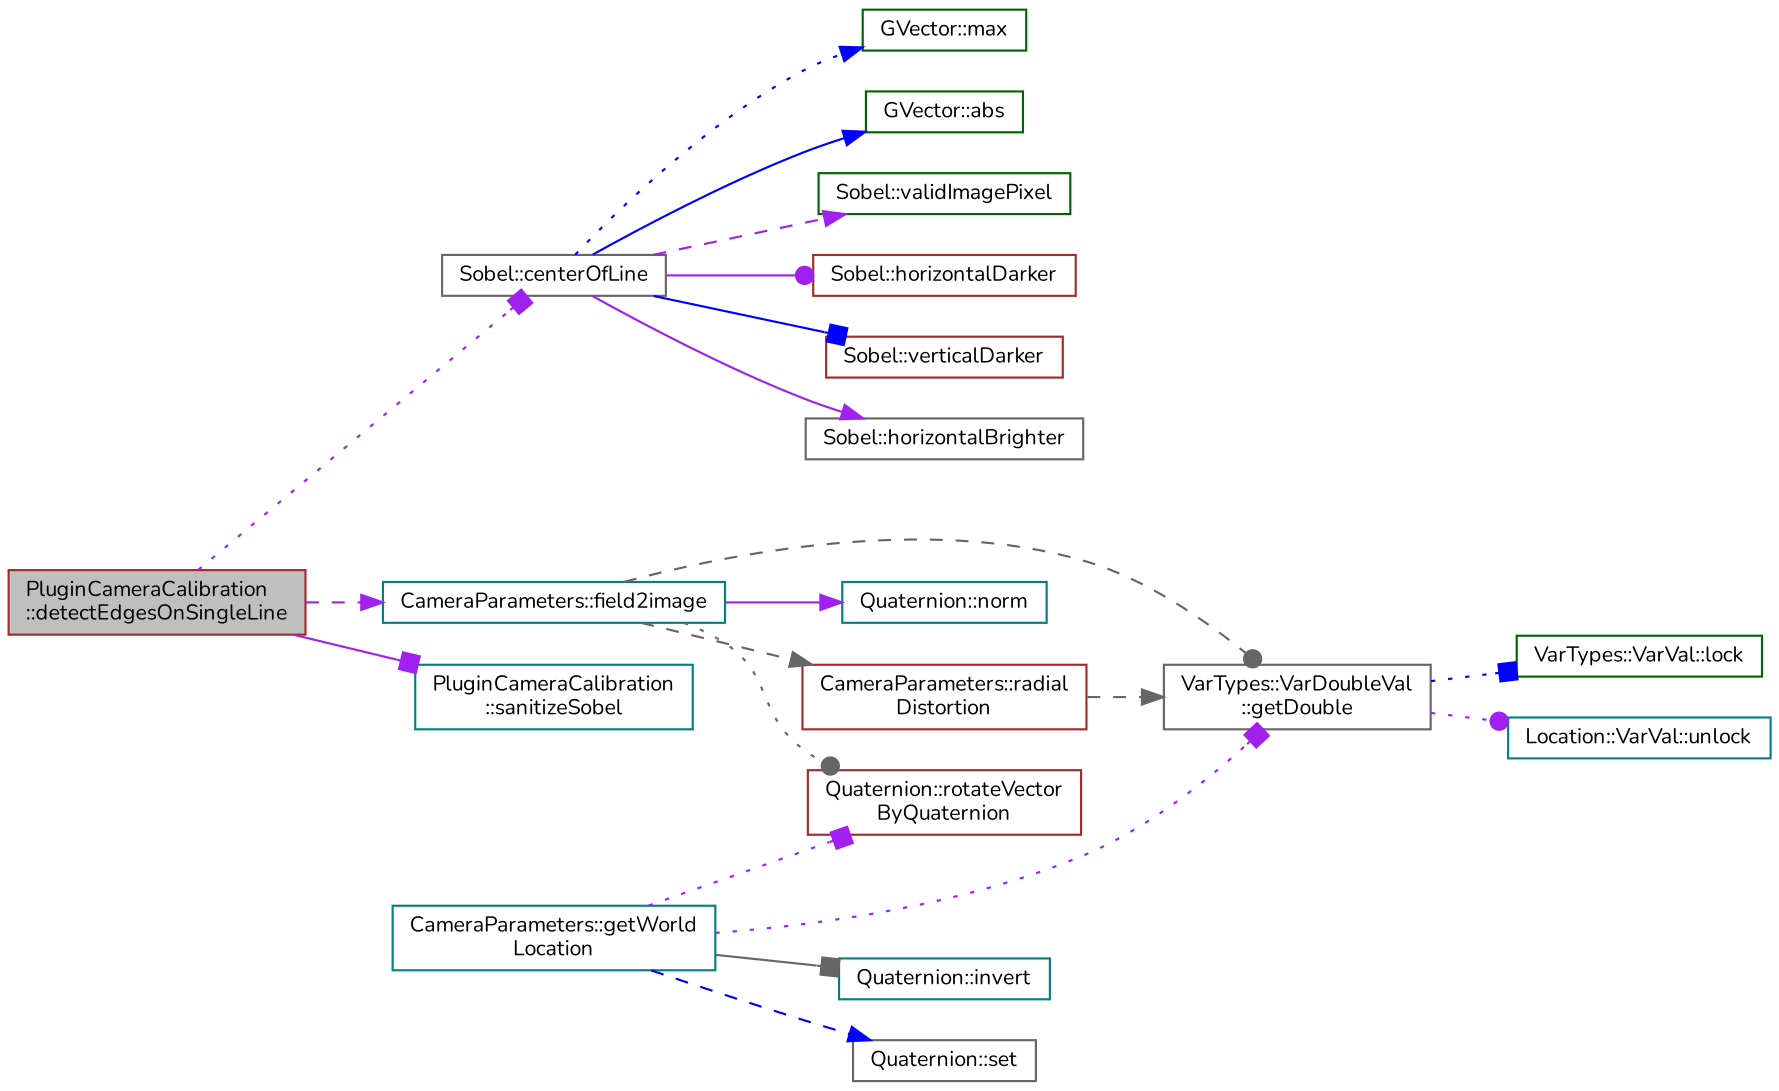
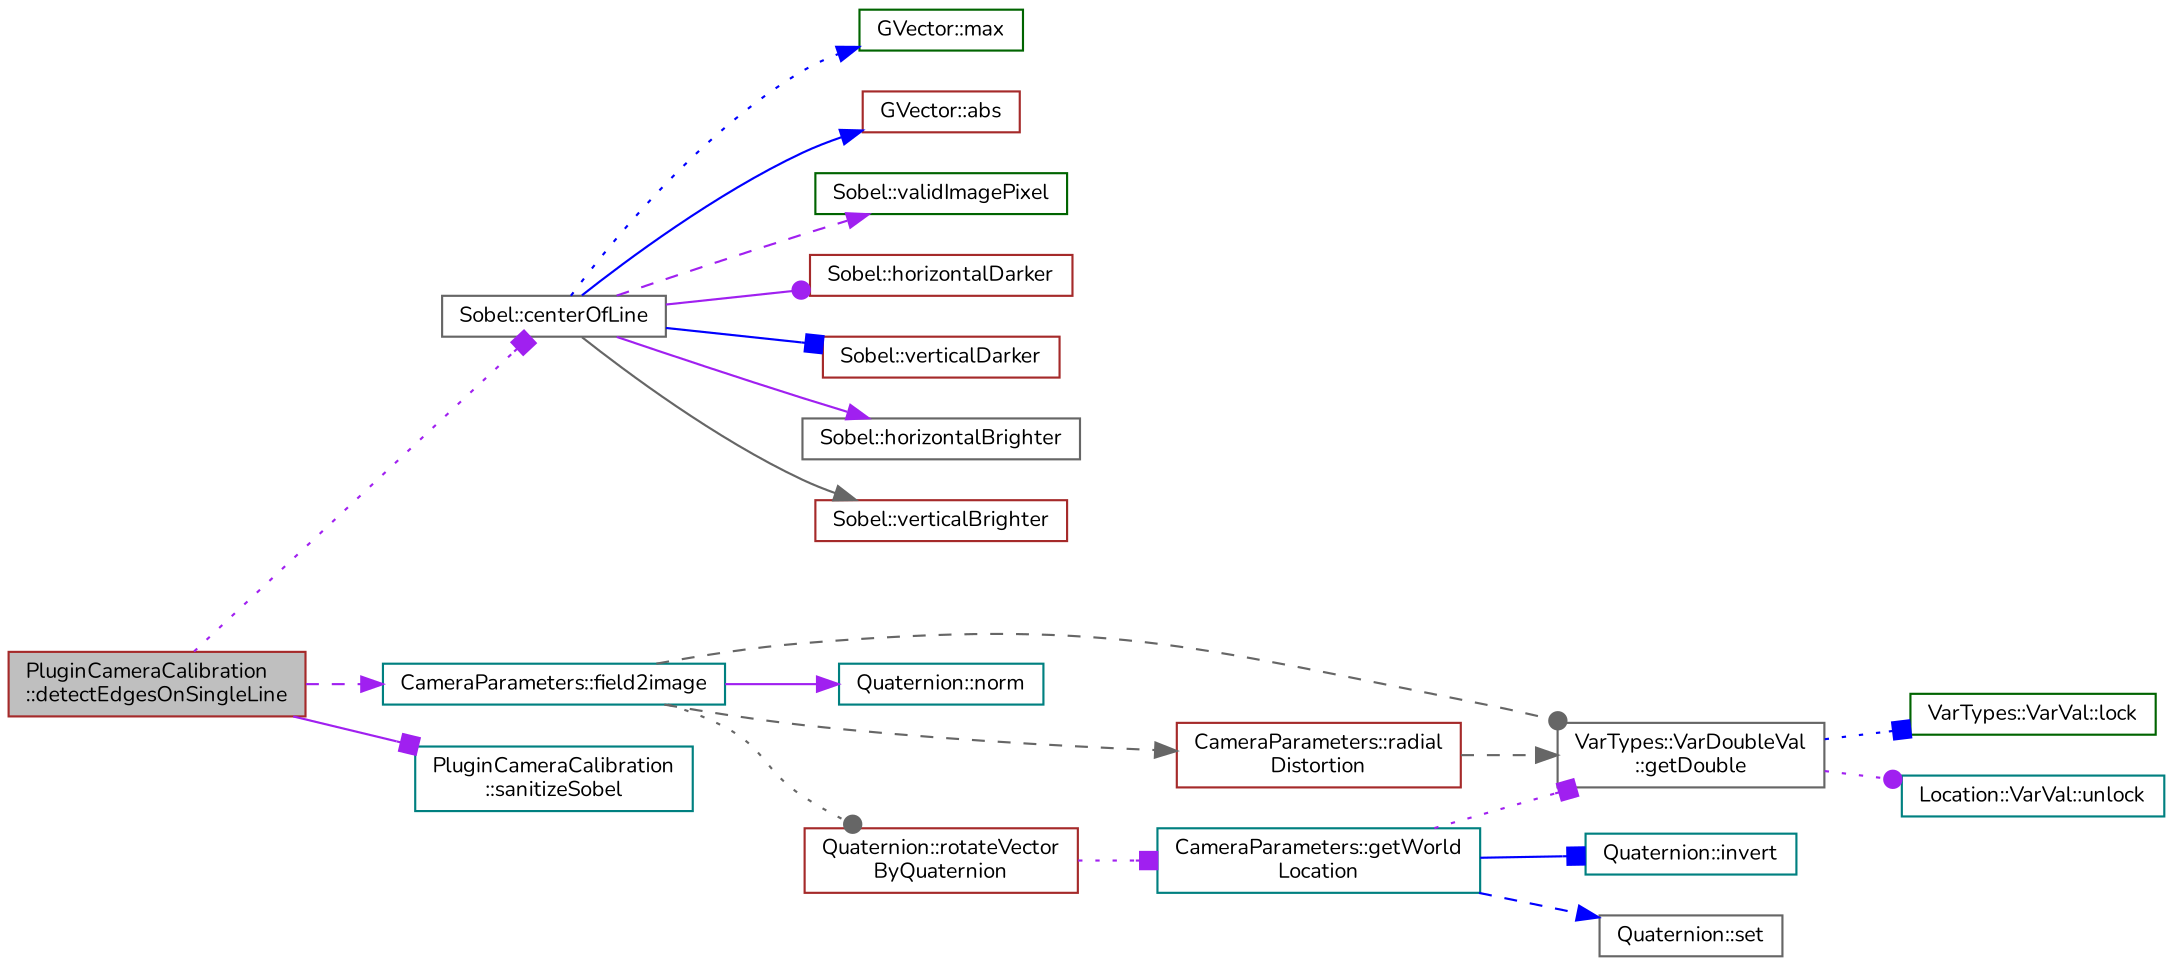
node "GVector::abs": color darkgreen -> brown
node "Sobel::verticalBrighter": added
edge "CameraParameters::getWorld Location" -> "Quaternion::rotateVector ByQuaternion": reversed
edge "CameraParameters::getWorld Location" -> "Quaternion::invert": color gray40 -> blue
